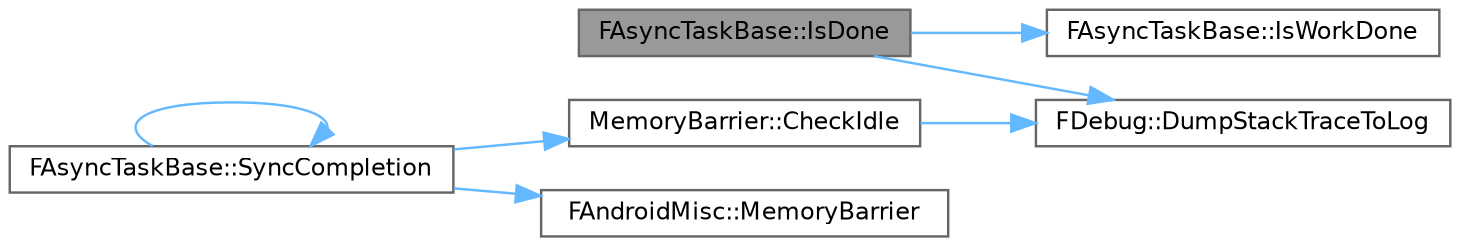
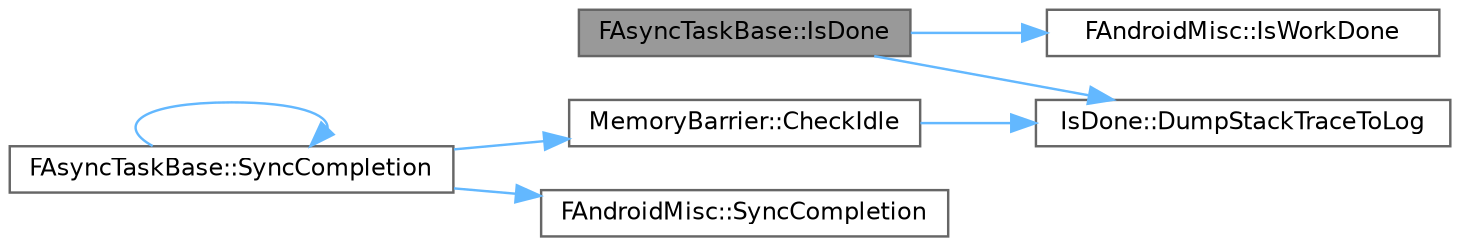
node "FAsyncTaskBase::IsWorkDone": label "FAsyncTaskBase::IsWorkDone" -> "FAndroidMisc::IsWorkDone"
node "FDebug::DumpStackTraceToLog": label "FDebug::DumpStackTraceToLog" -> "IsDone::DumpStackTraceToLog"
node "FAndroidMisc::MemoryBarrier": label "FAndroidMisc::MemoryBarrier" -> "FAndroidMisc::SyncCompletion"
